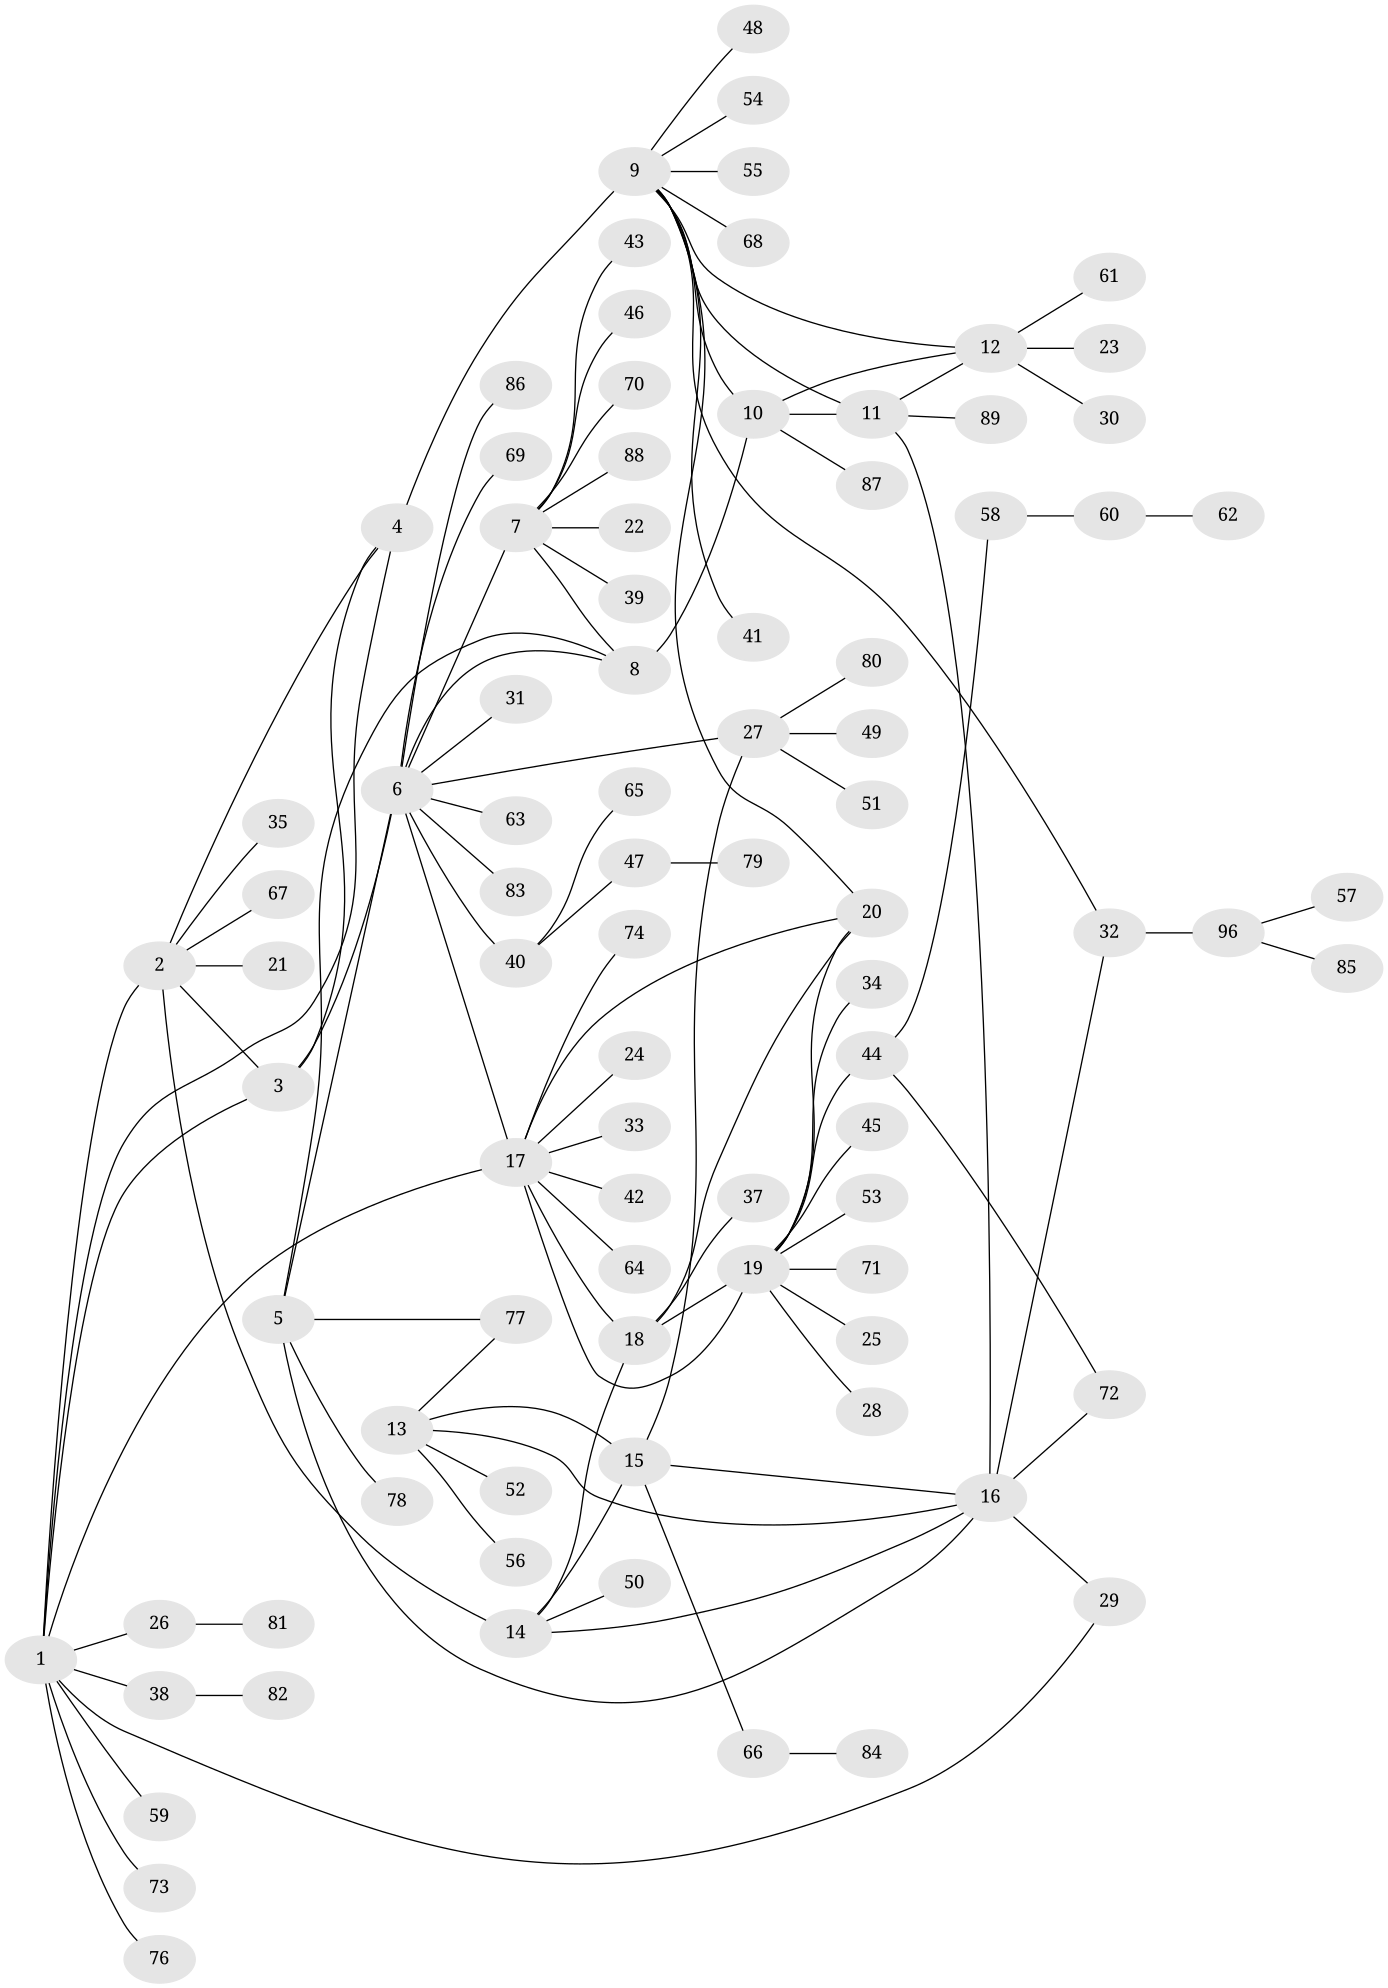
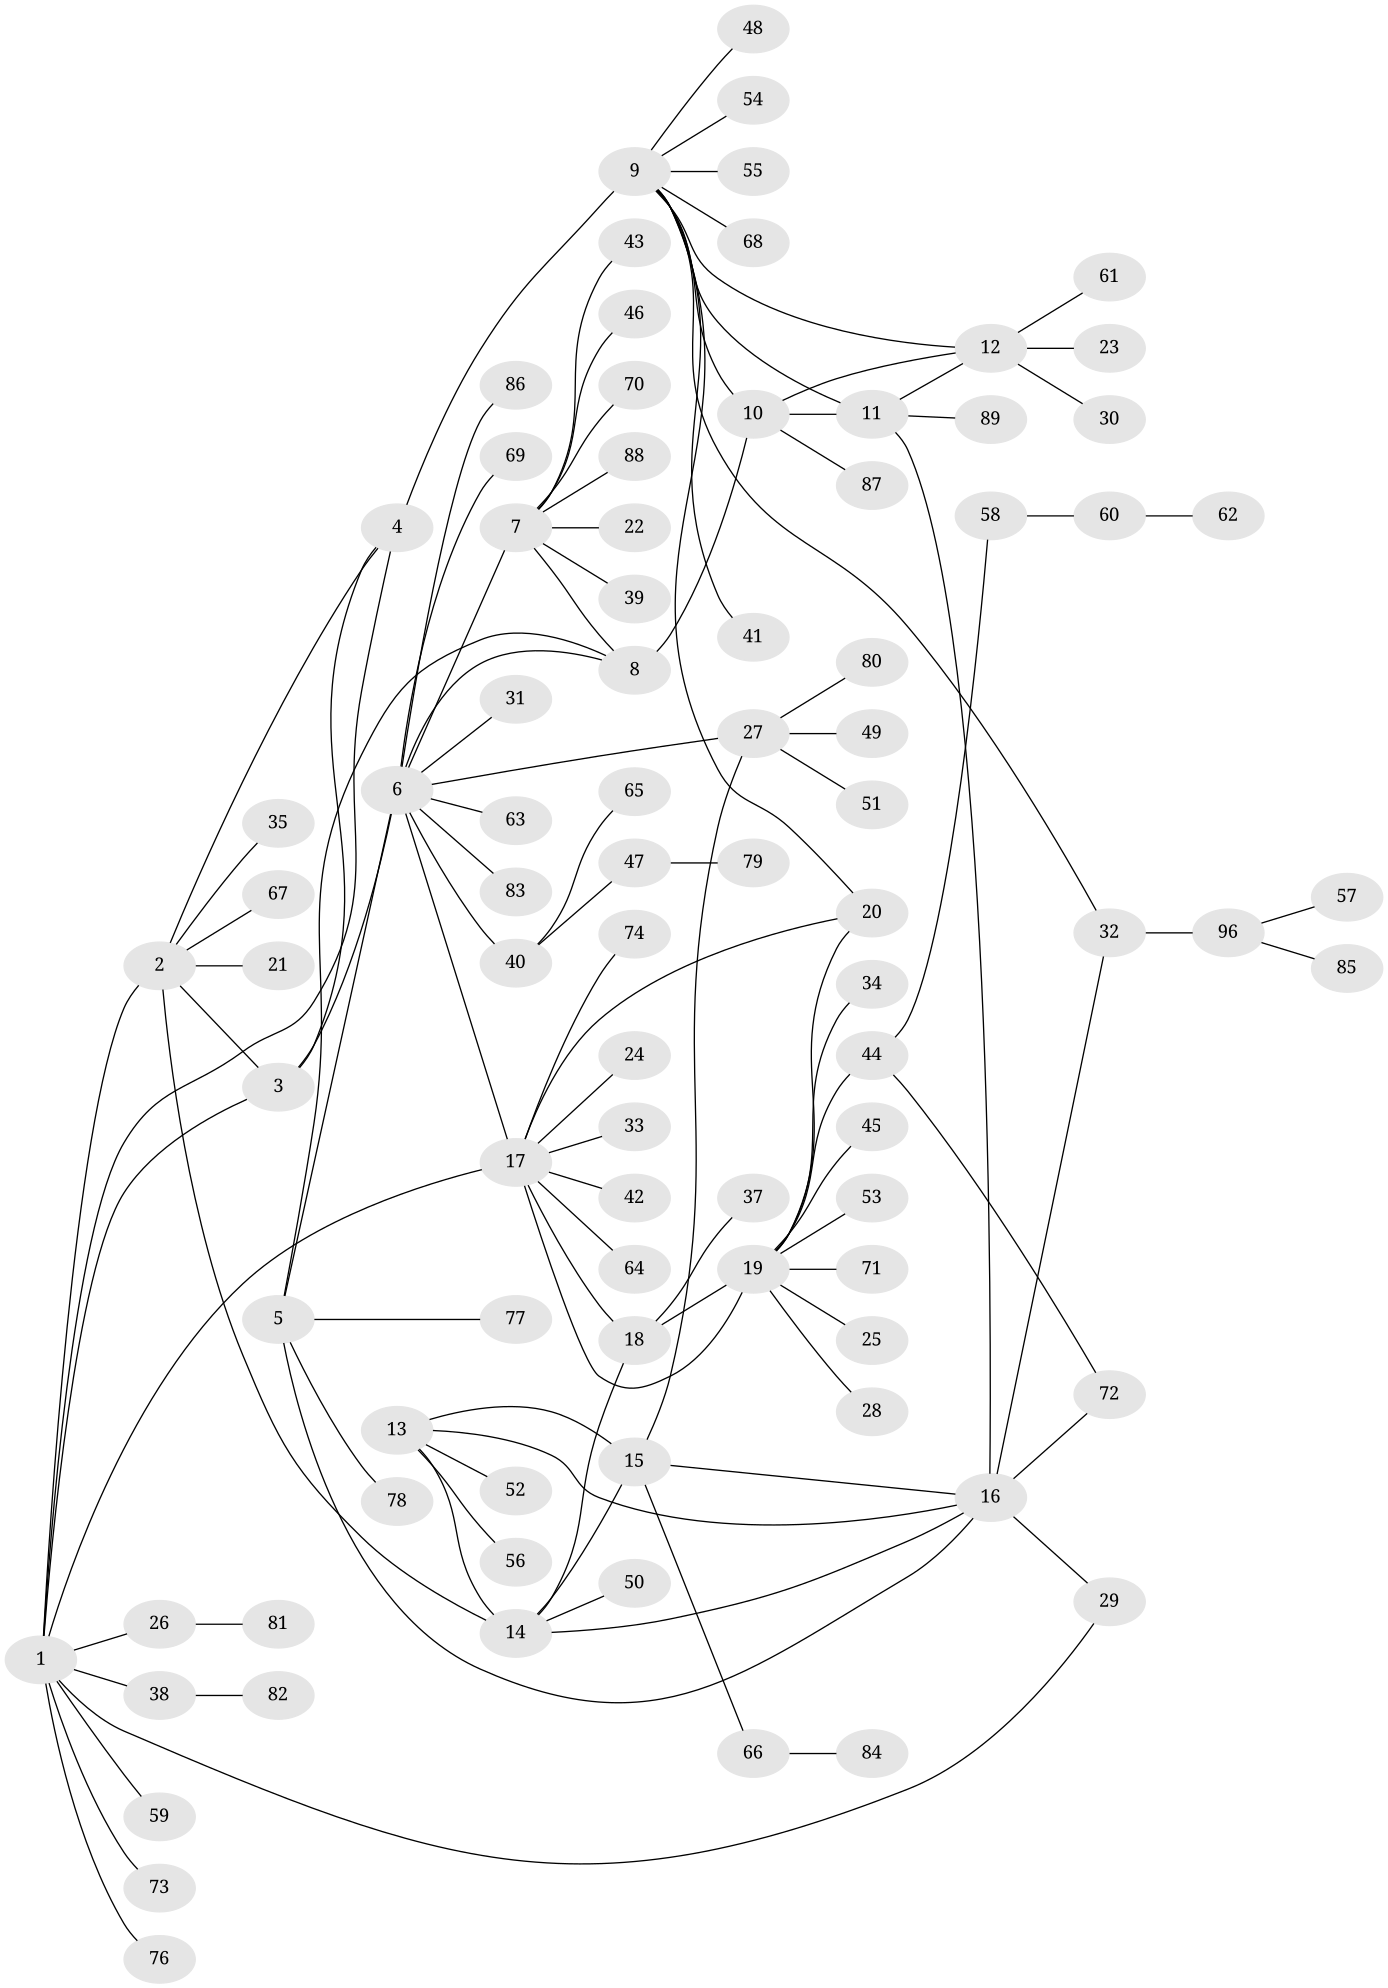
edge "20" -- "18": removed
edge "77" -- "13": now "14" -- "13"
